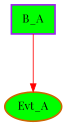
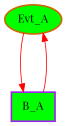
edge "Evt_A" -> "B_A": added
